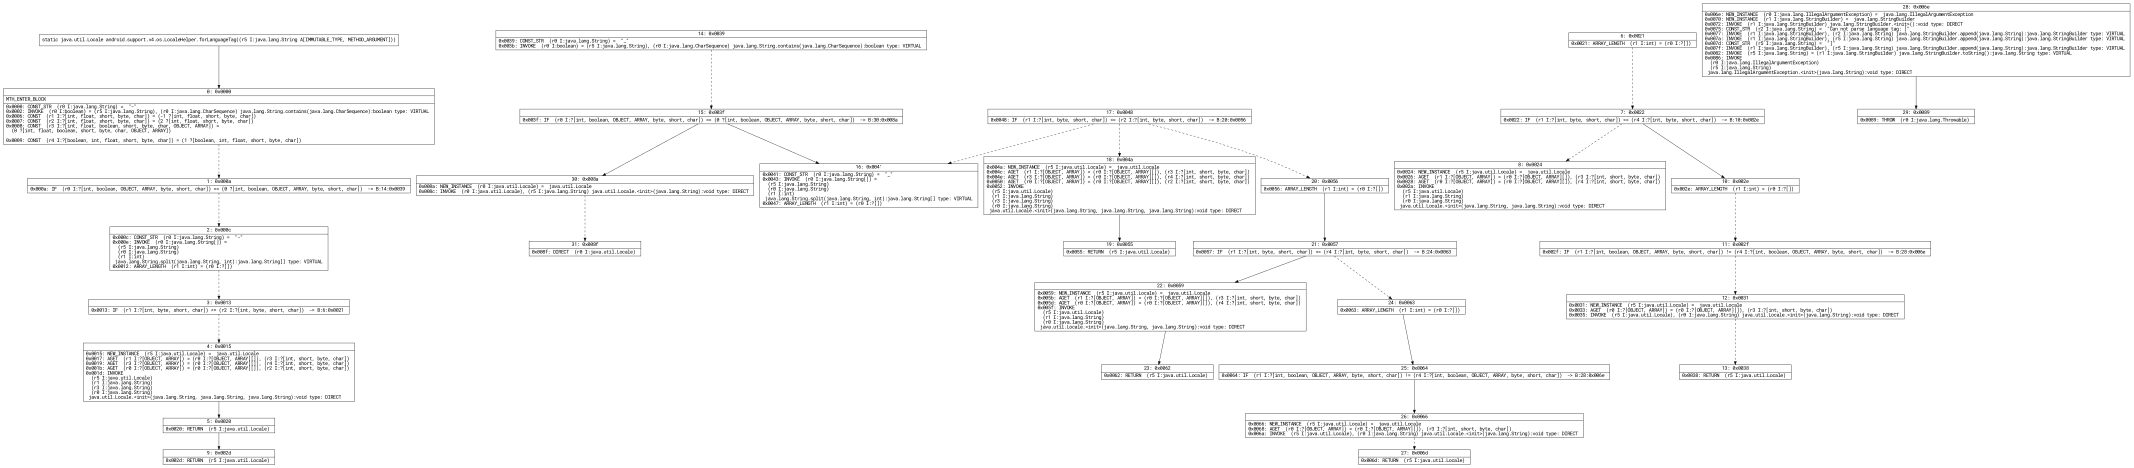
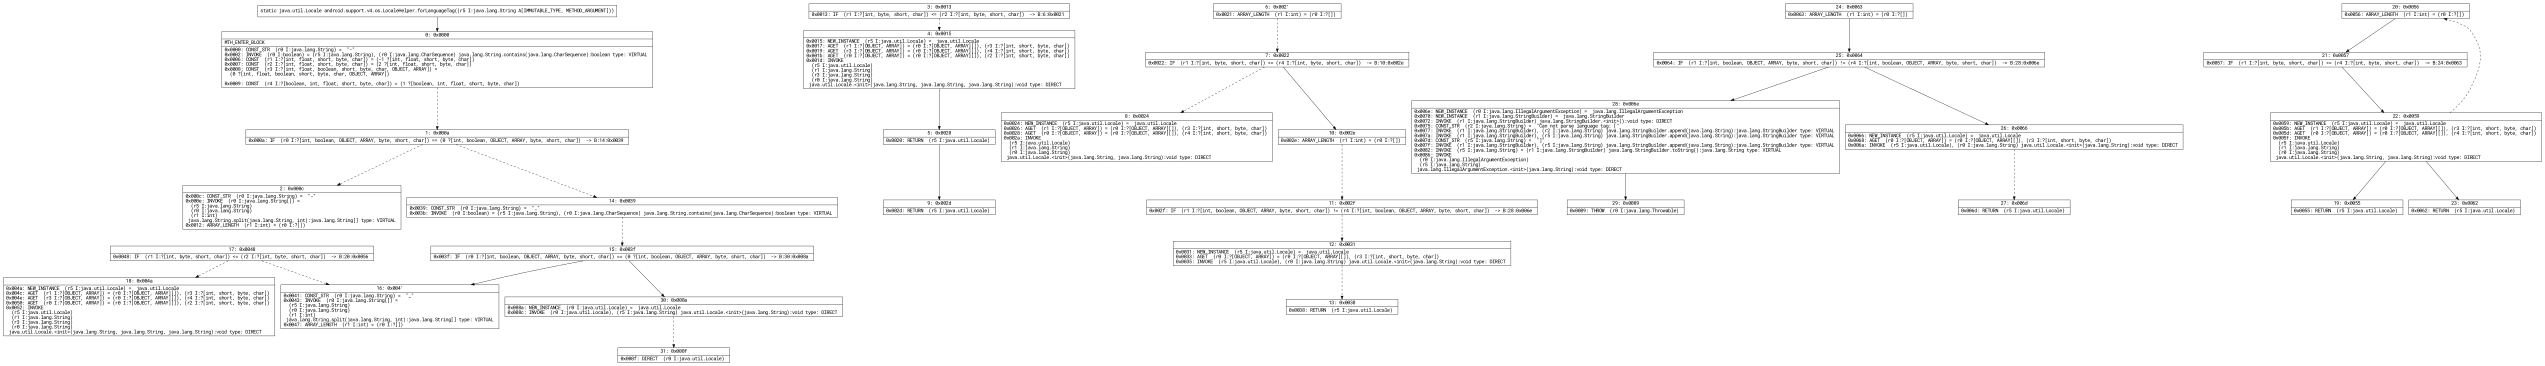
edge "25: 0x0064" -> "28: 0x006e": added
edge "17: 0x0048" -> "20: 0x0056": now "22: 0x0059" -> "20: 0x0056"
edge "1: 0x000a" -> "14: 0x0039": added
edge "18: 0x004a" -> "19: 0x0055": now "22: 0x0059" -> "19: 0x0055"
edge "21: 0x0057" -> "24: 0x0063": removed
edge "2: 0x000c" -> "3: 0x0013": removed
